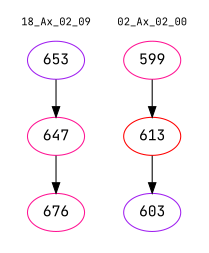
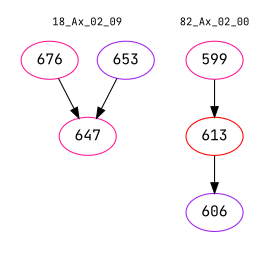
cluster "02_Ax_02_00": label "02_Ax_02_00" -> "82_Ax_02_00"
edge "647" -> "676": reversed
node "603": label "603" -> "606"
